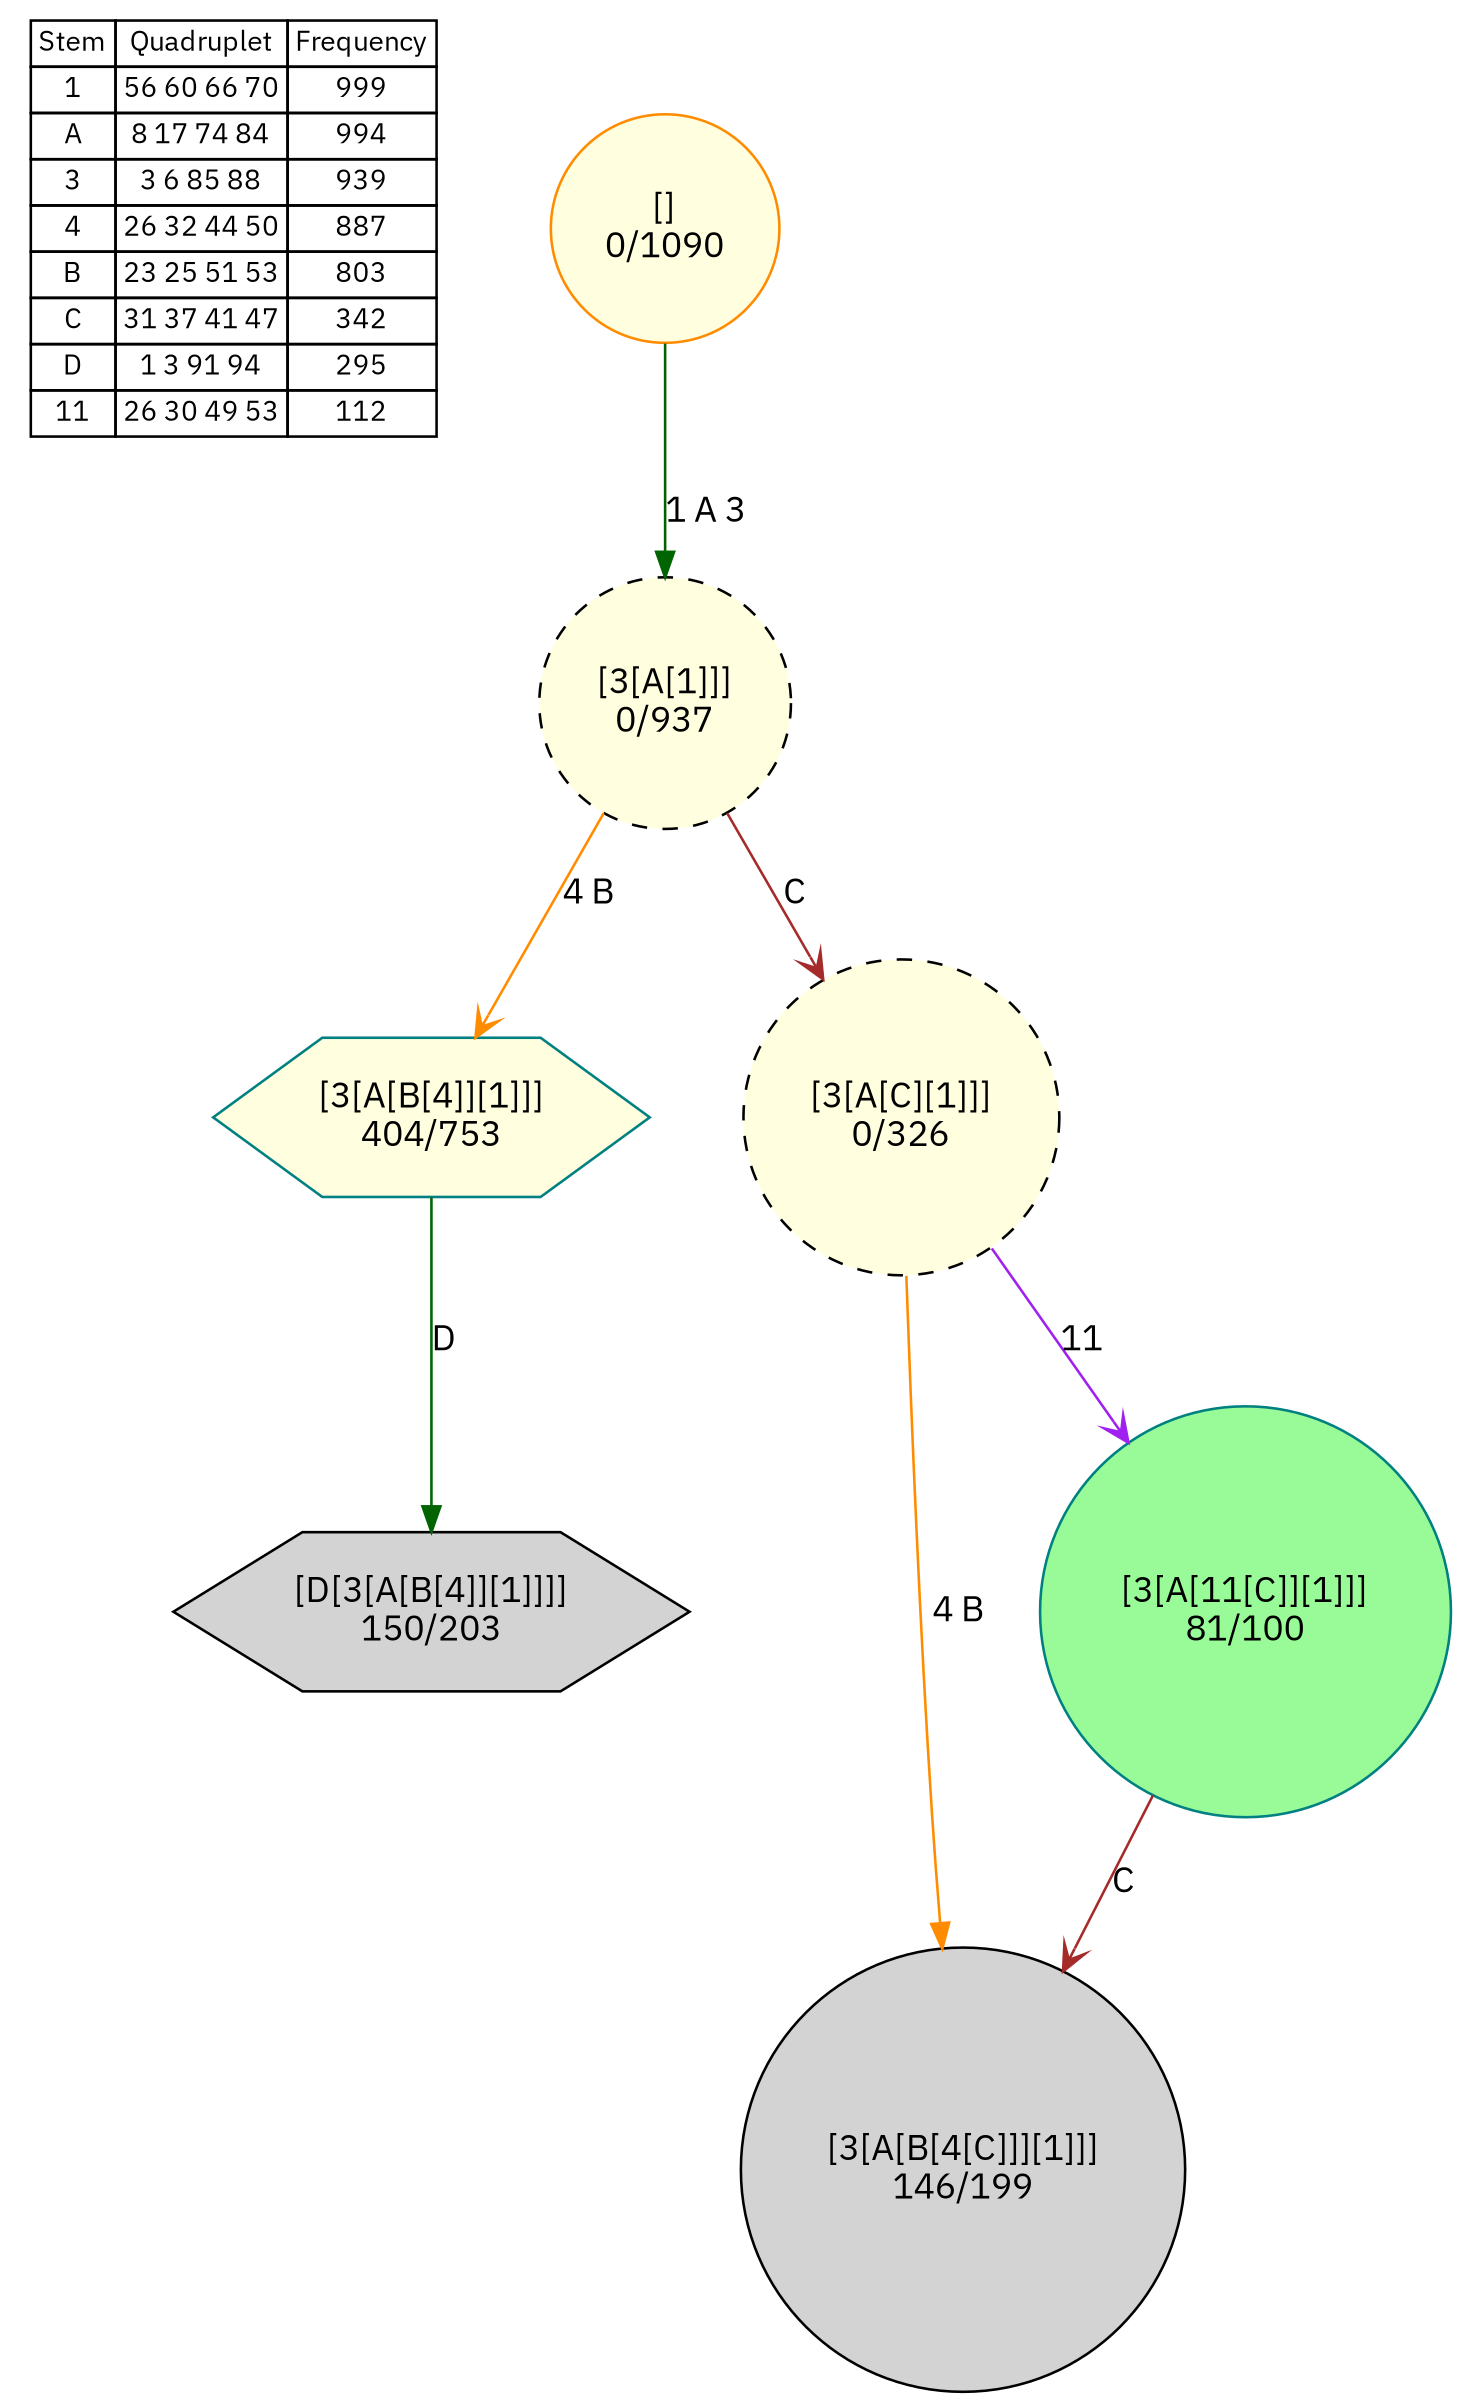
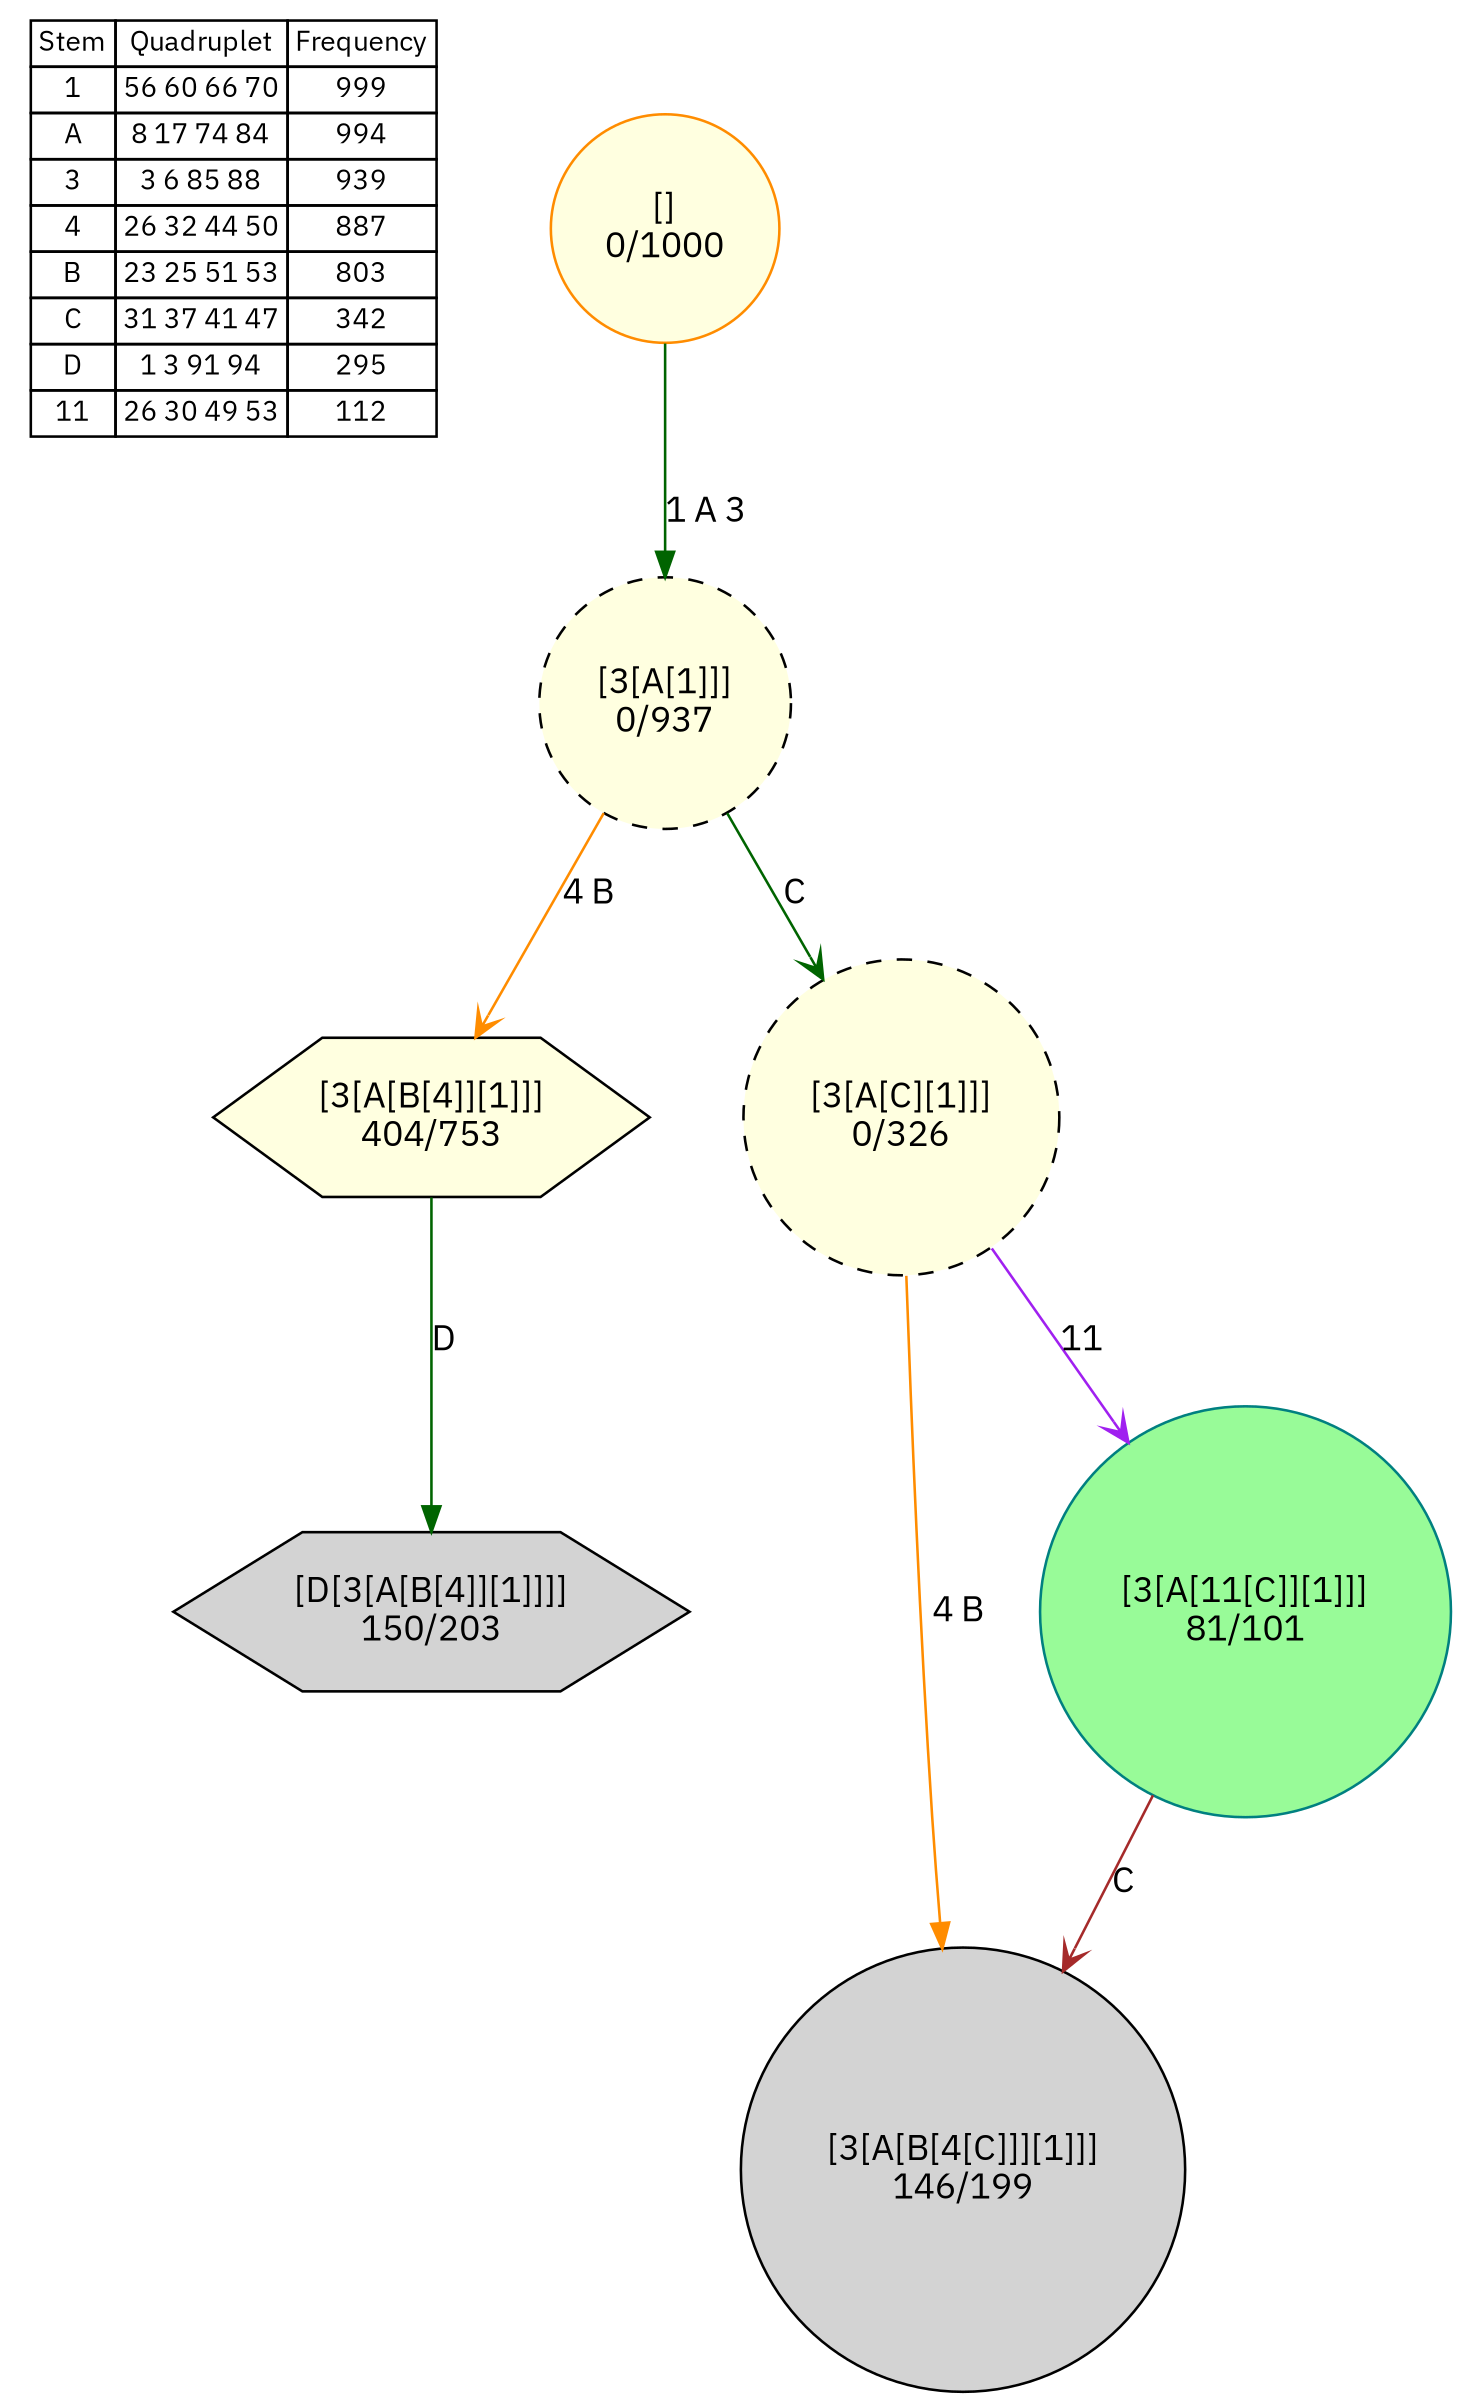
node "[] 0/1090": label "[] 0/1090" -> "[] 0/1000"
edge "[3[A[1]]] 0/937" -> "[3[A[C][1]]] 0/326": color brown -> darkgreen
node "[3[A[B[4]][1]]] 404/753": color teal -> black
node "[3[A[11[C]][1]]] 81/100": label "[3[A[11[C]][1]]] 81/100" -> "[3[A[11[C]][1]]] 81/101"
